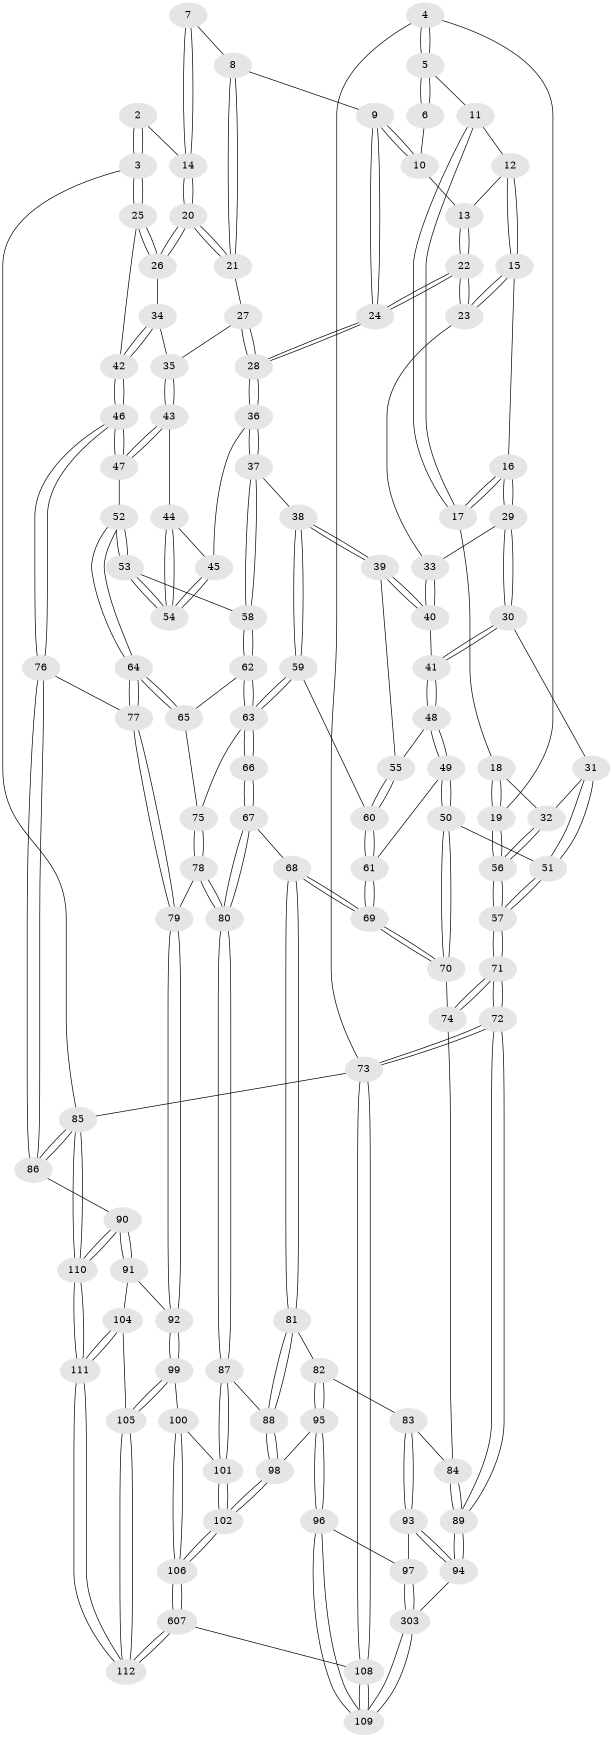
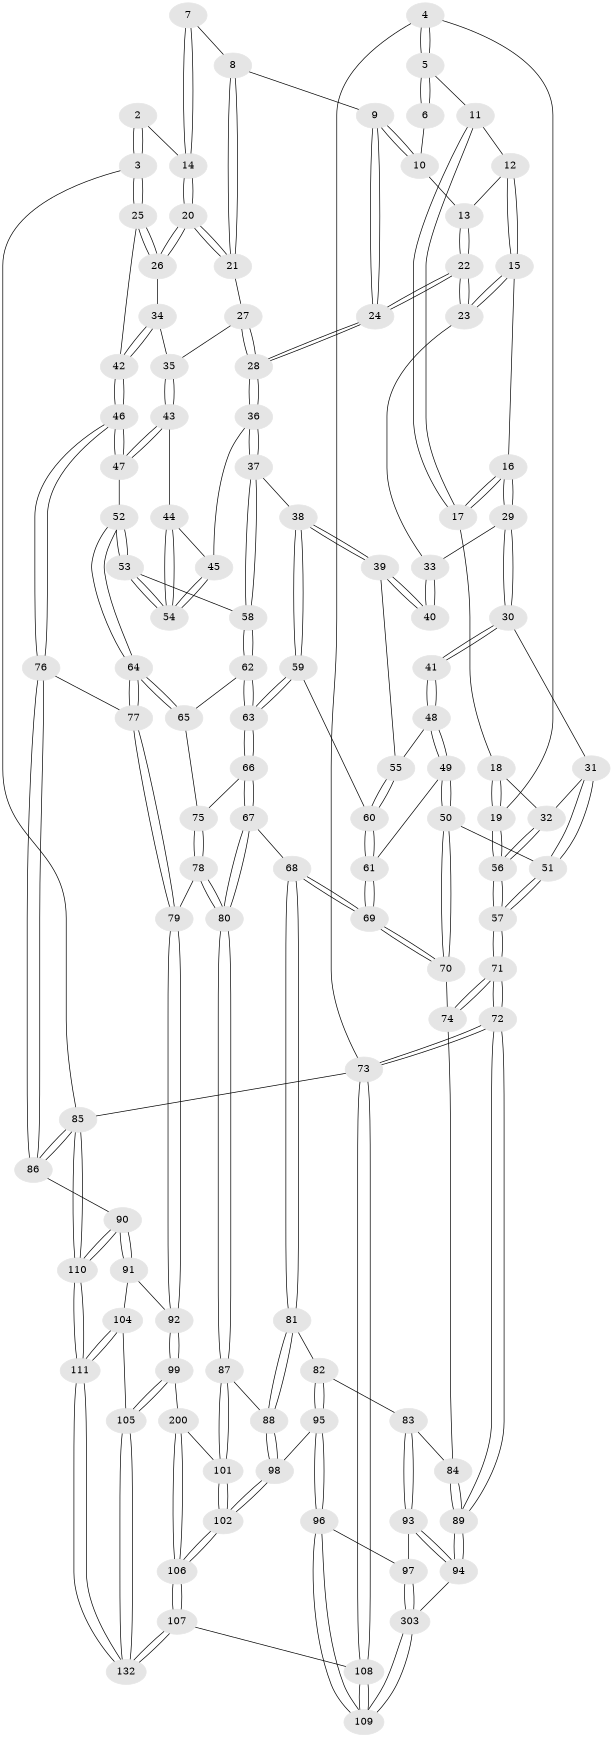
edge "40" -- "41": removed
edge "63" -- "75": now "66" -- "75"
node "100": label "100" -> "200"
node "607": label "607" -> "107"
node "112": label "112" -> "132"
